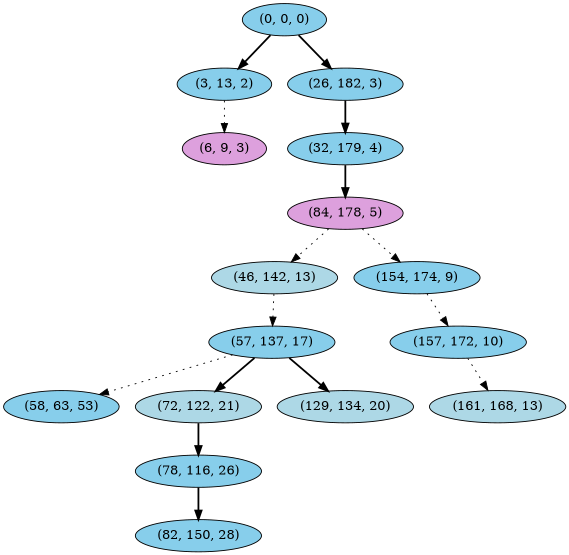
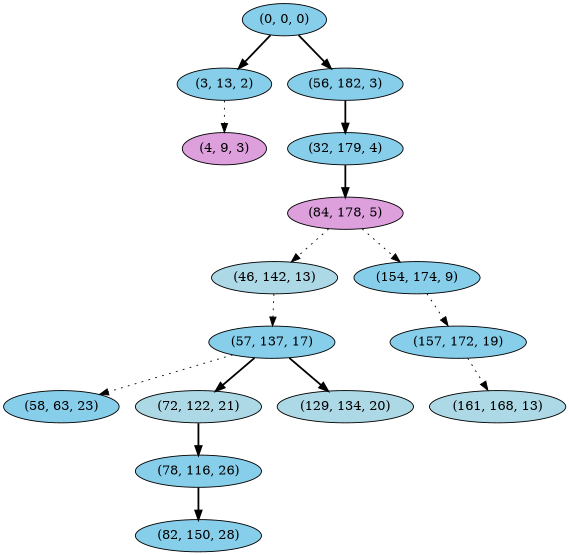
node "(26, 182, 3)": label "(26, 182, 3)" -> "(56, 182, 3)"
node "(6, 9, 3)": label "(6, 9, 3)" -> "(4, 9, 3)"
node "(157, 172, 10)": label "(157, 172, 10)" -> "(157, 172, 19)"
node "(58, 63, 53)": label "(58, 63, 53)" -> "(58, 63, 23)"
